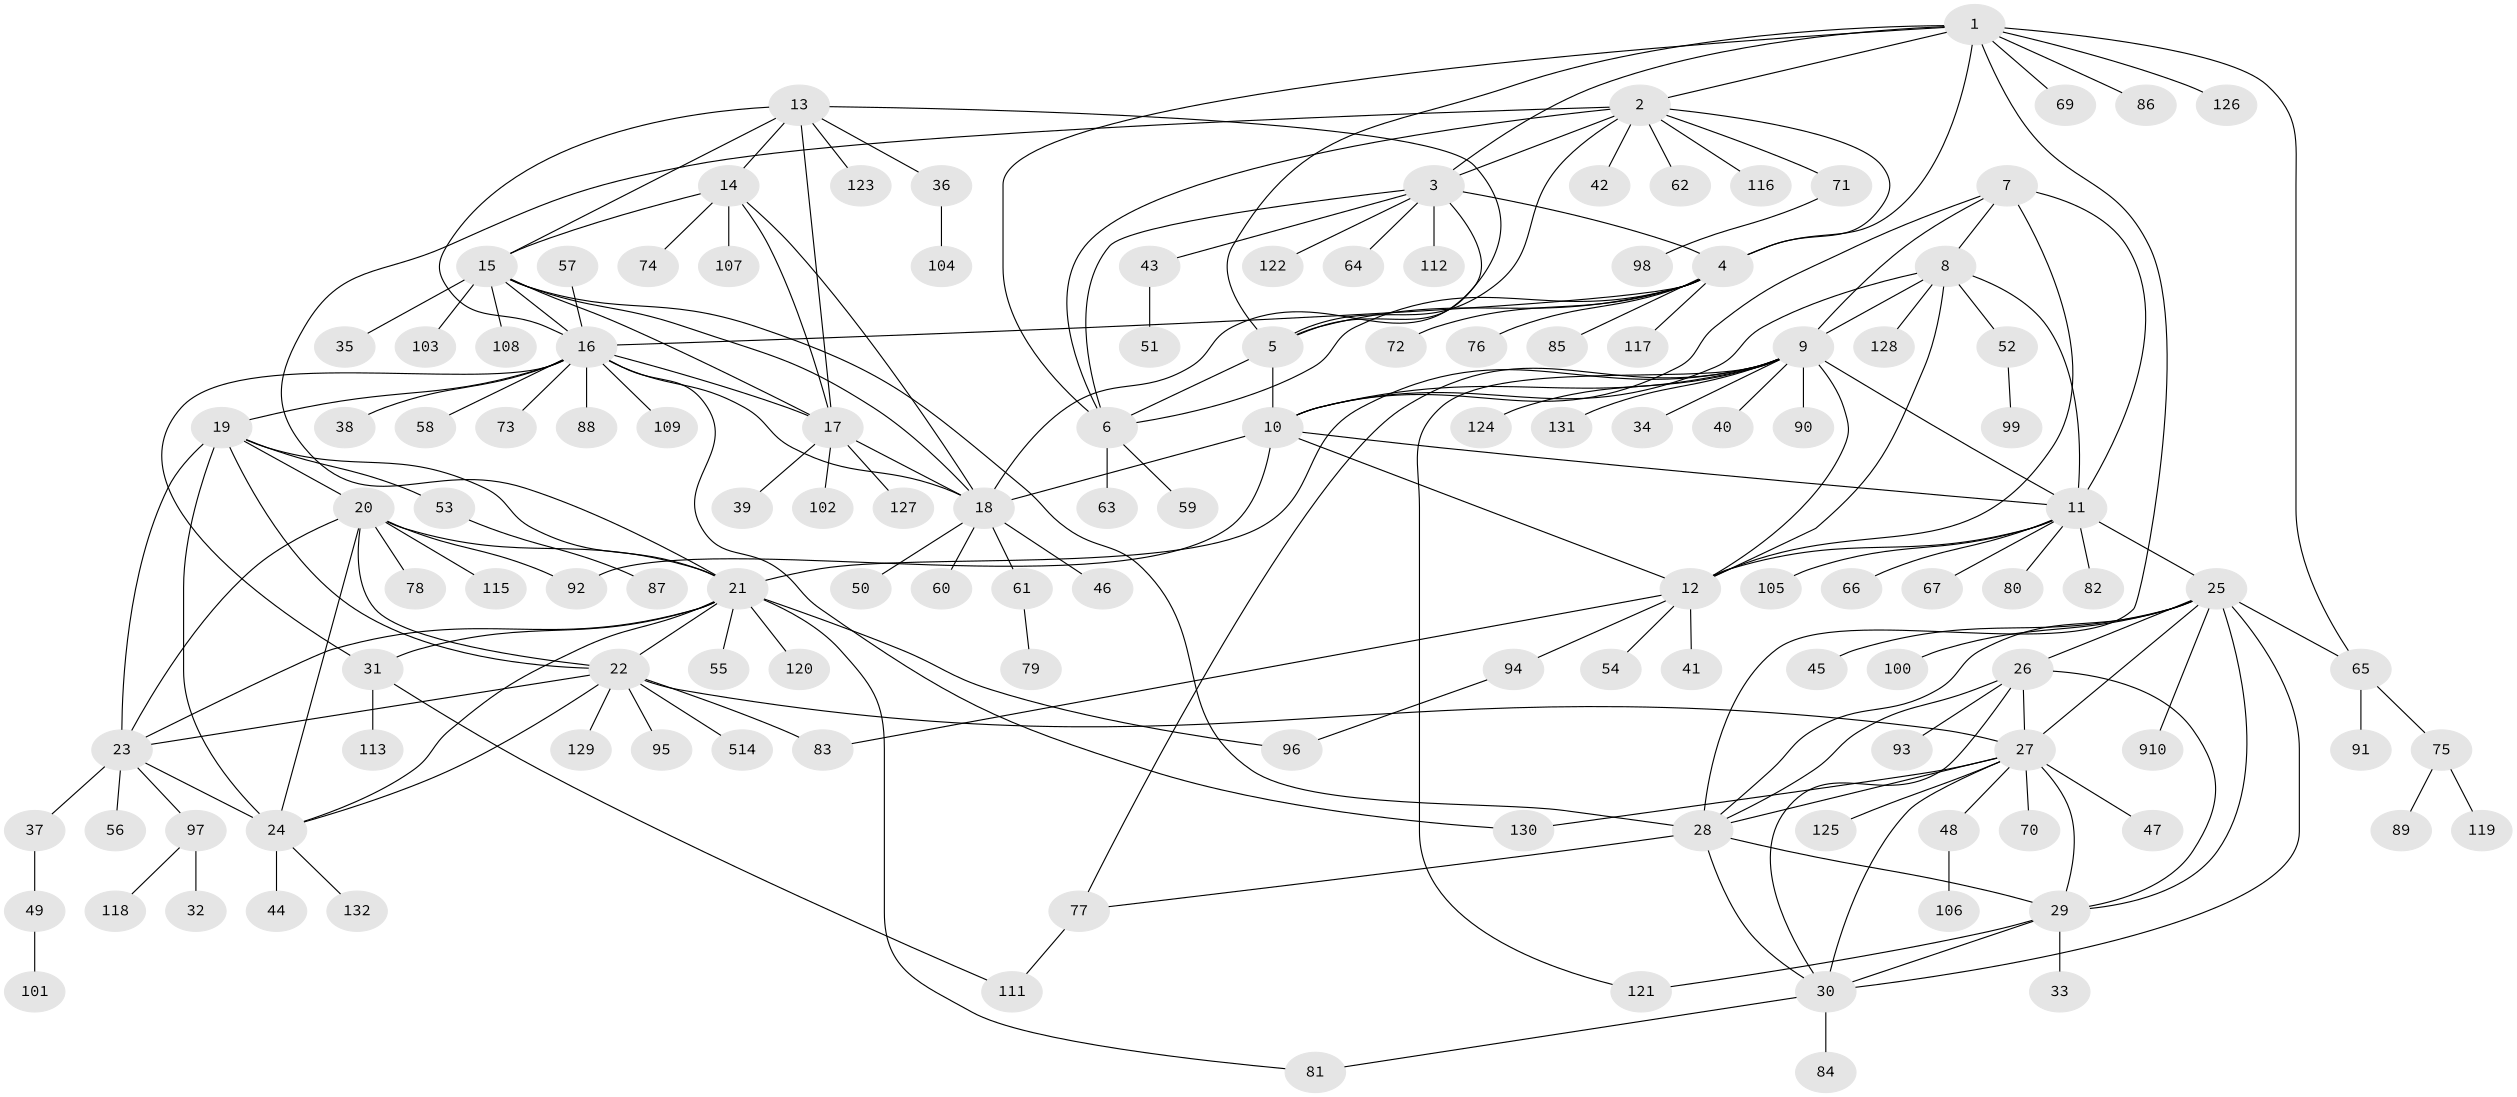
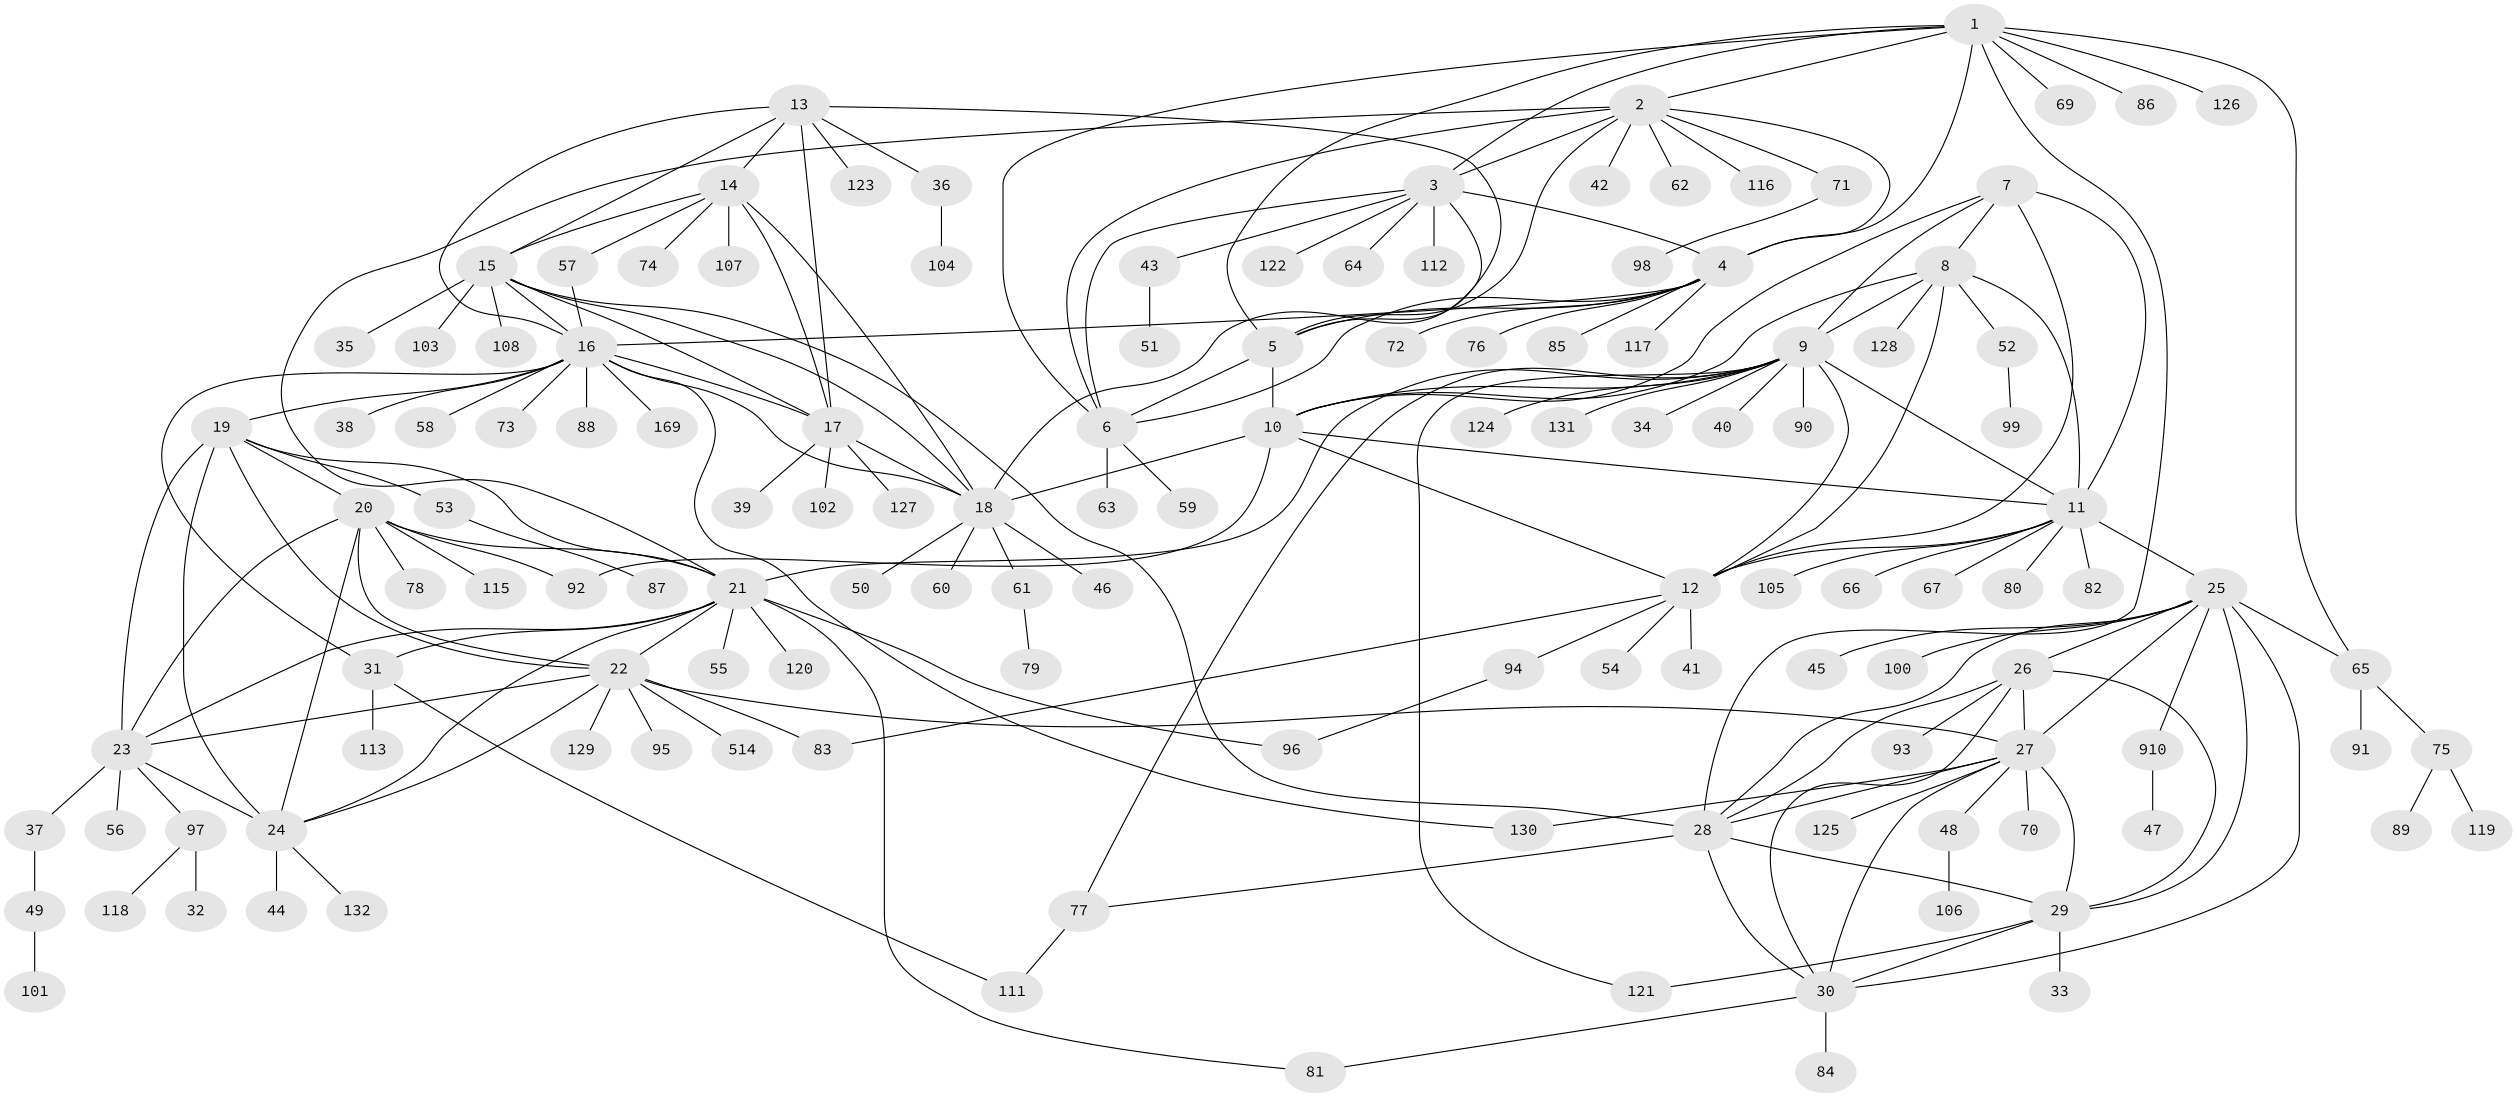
edge "14" -- "57": added
node "109": label "109" -> "169"
edge "27" -- "47": now "910" -- "47"
